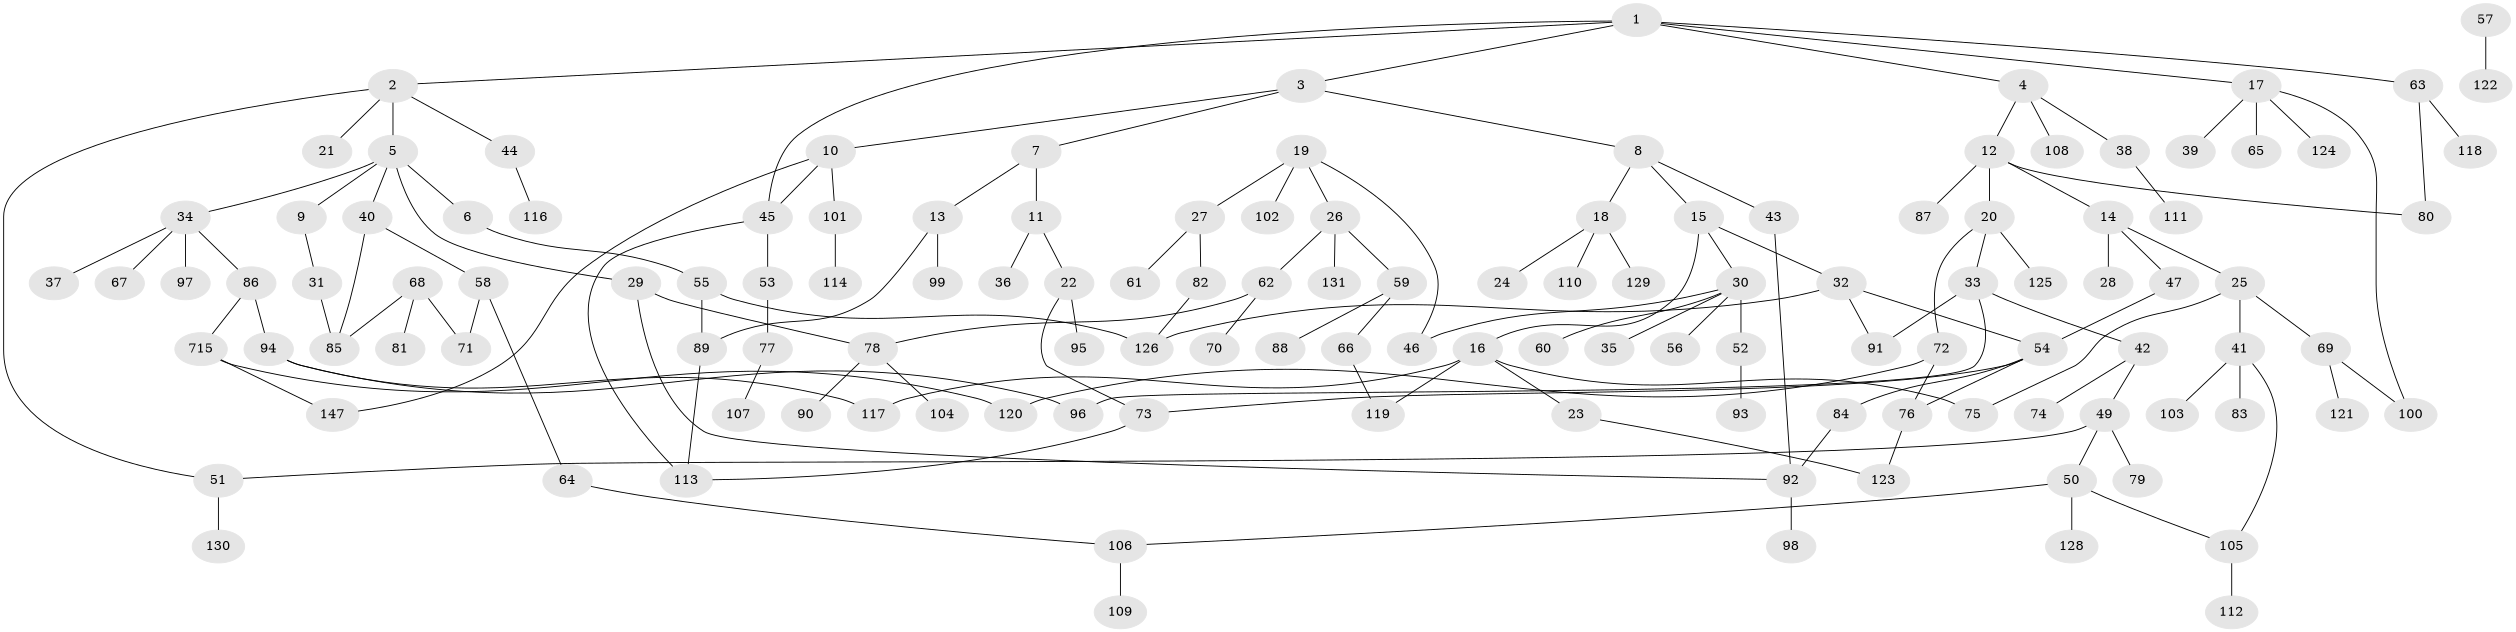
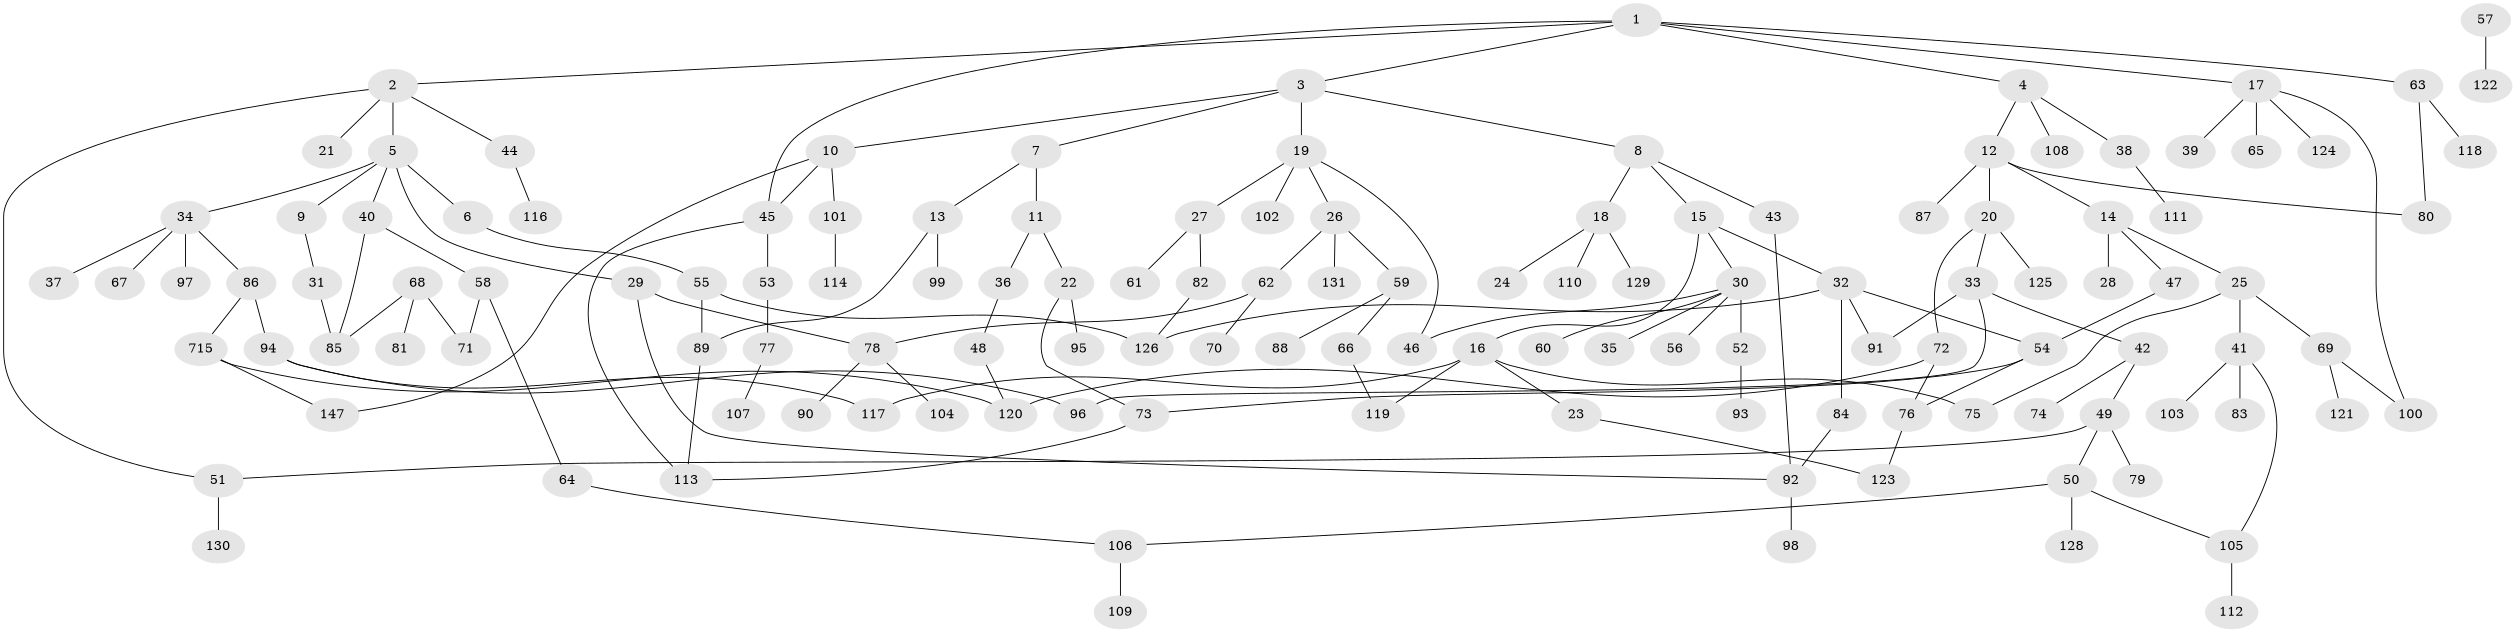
edge "3" -- "19": added
node "48": added
edge "54" -- "84": now "32" -- "84"
